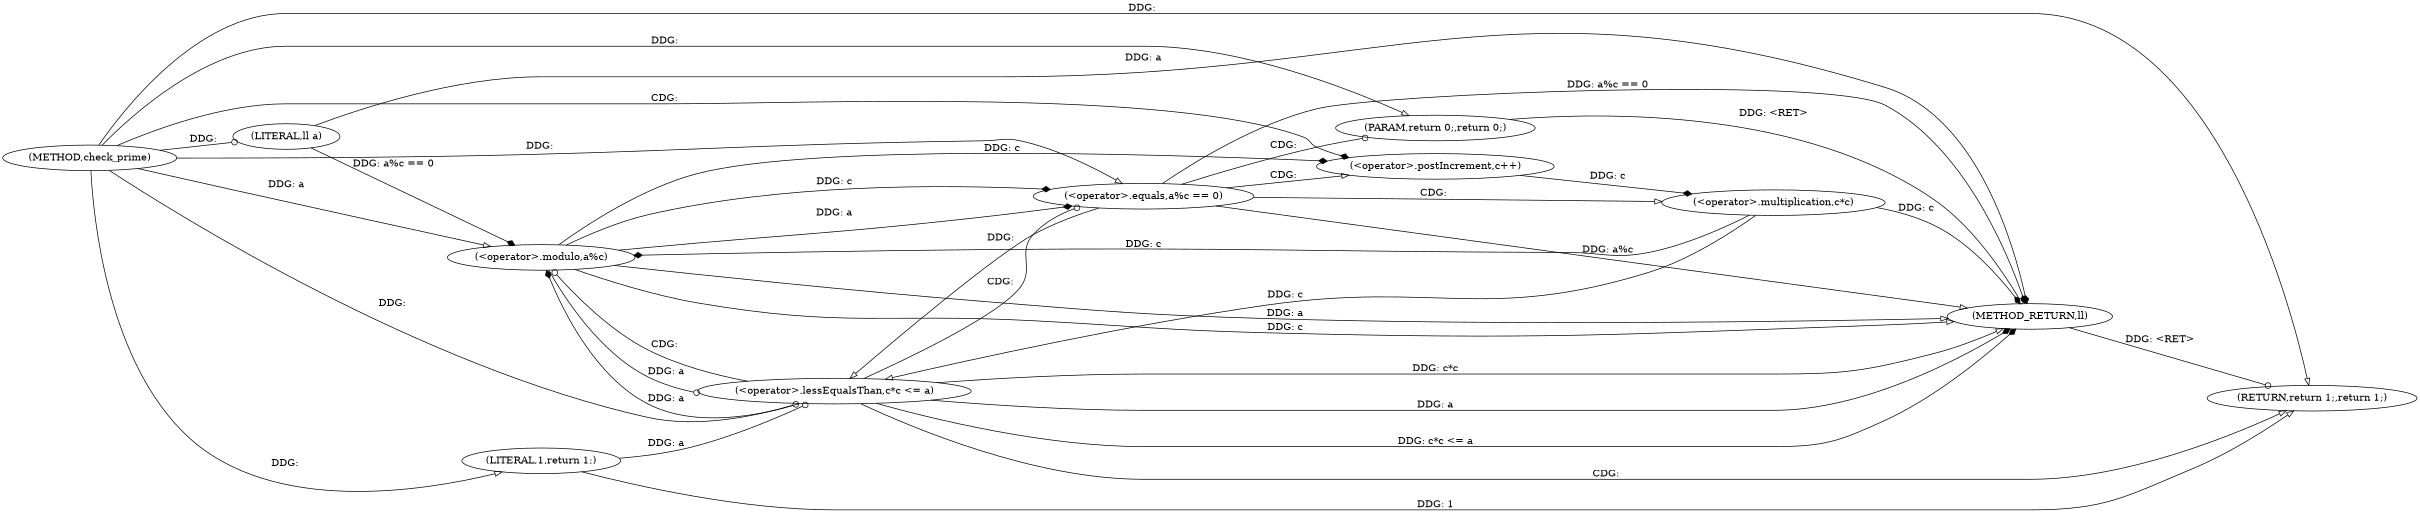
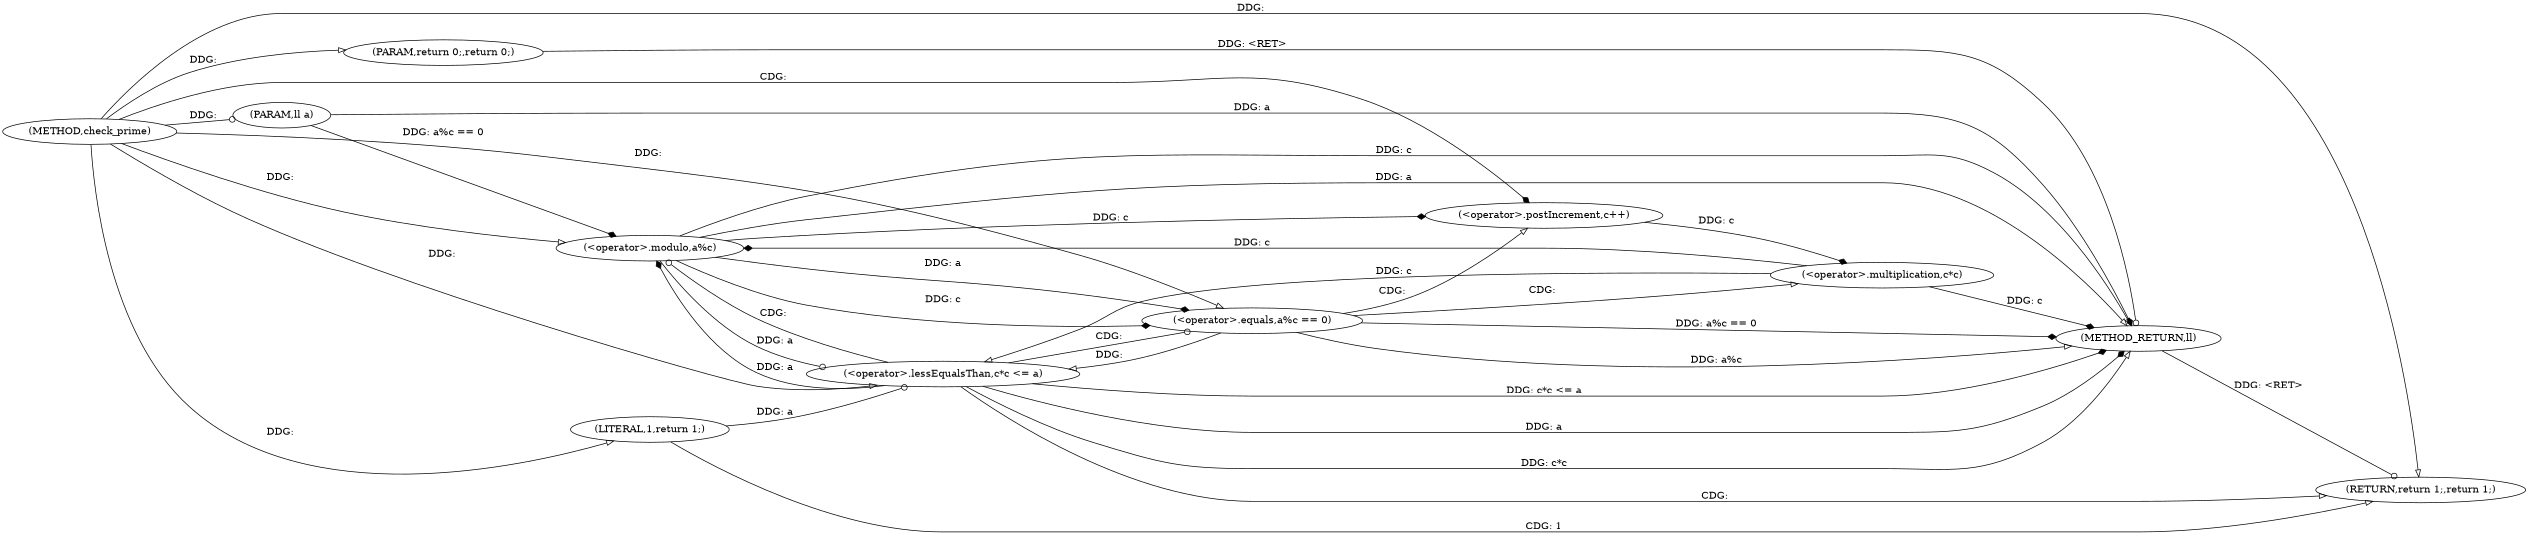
node "(LITERAL,ll a)": label "(LITERAL,ll a)" -> "(PARAM,ll a)"
edge "(<operator>.equals,a%c == 0)" -> "(PARAM,return 0;,return 0;)": removed, label "CDG:"
edge "(METHOD,check_prime)" -> "(<operator>.modulo,a%c)": label "DDG: a" -> "DDG: "
edge "(METHOD,check_prime)" -> "(<operator>.lessEqualsThan,c*c <= a)": arrowhead odot -> onormal
edge "(LITERAL,1,return 1;)" -> "(RETURN,return 1;,return 1;)": label "DDG: 1" -> "CDG: 1"
